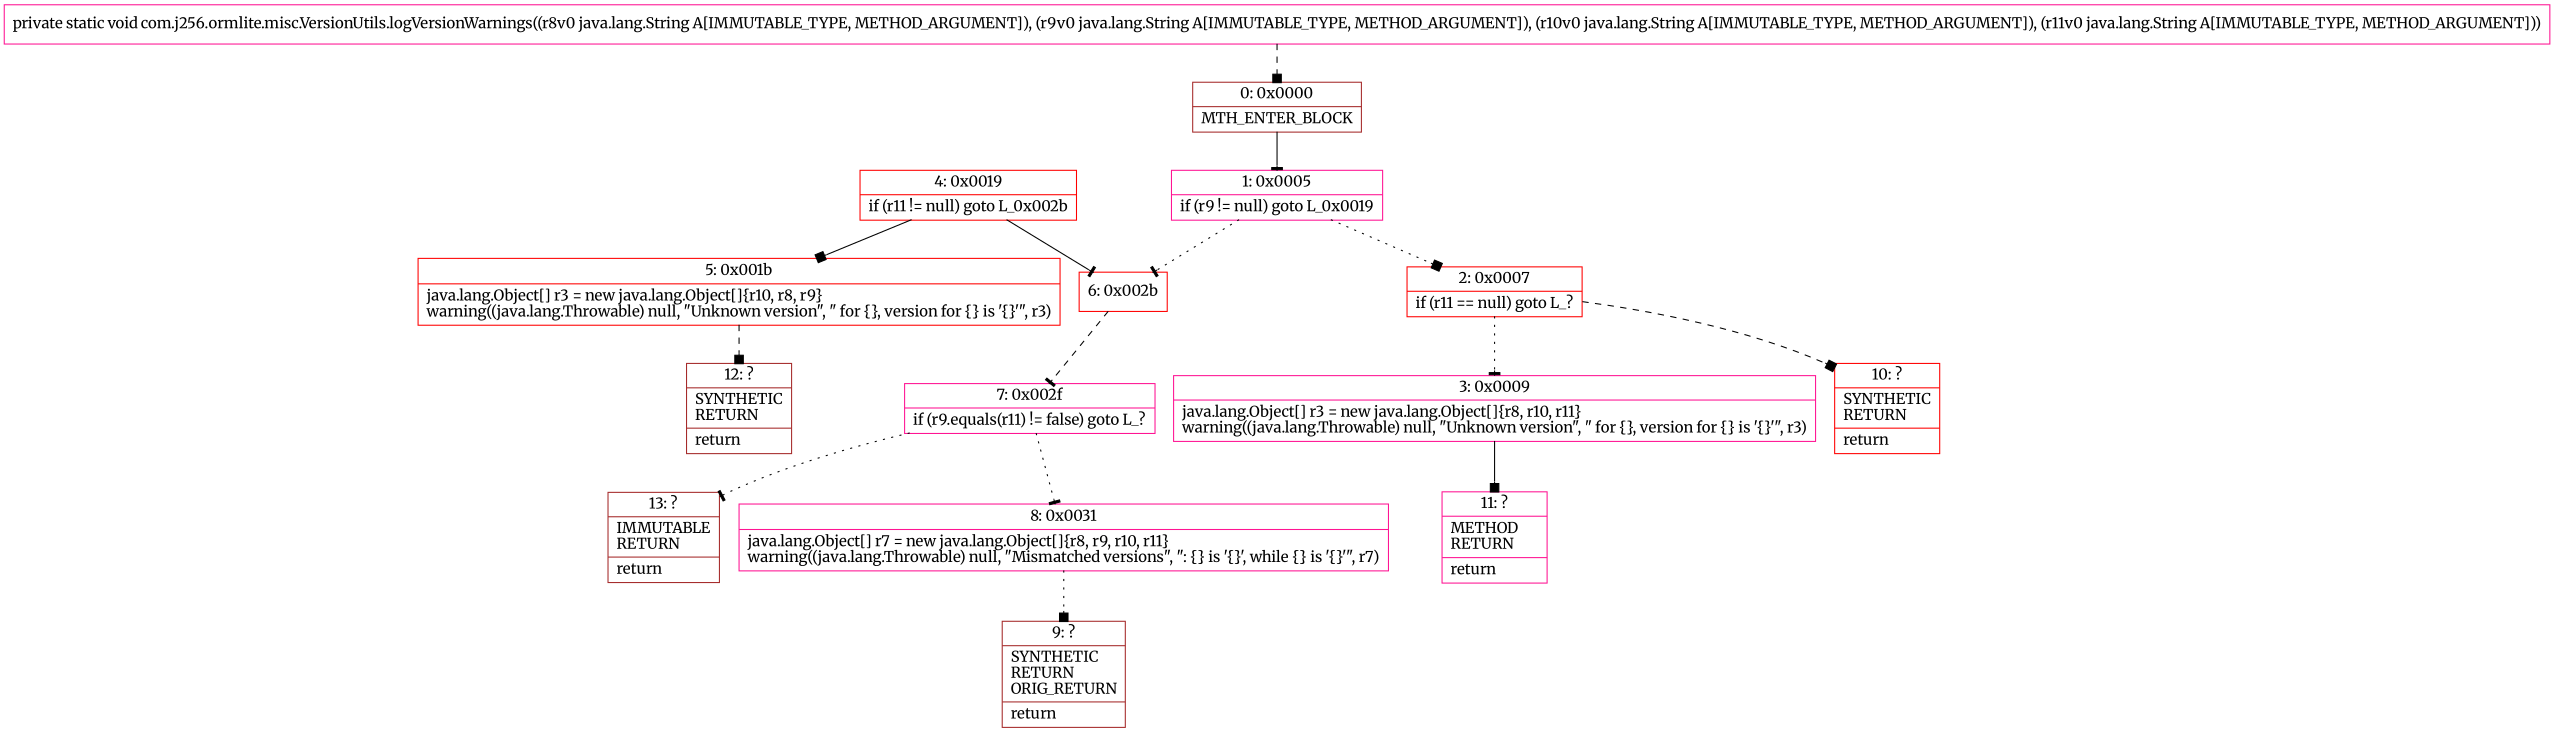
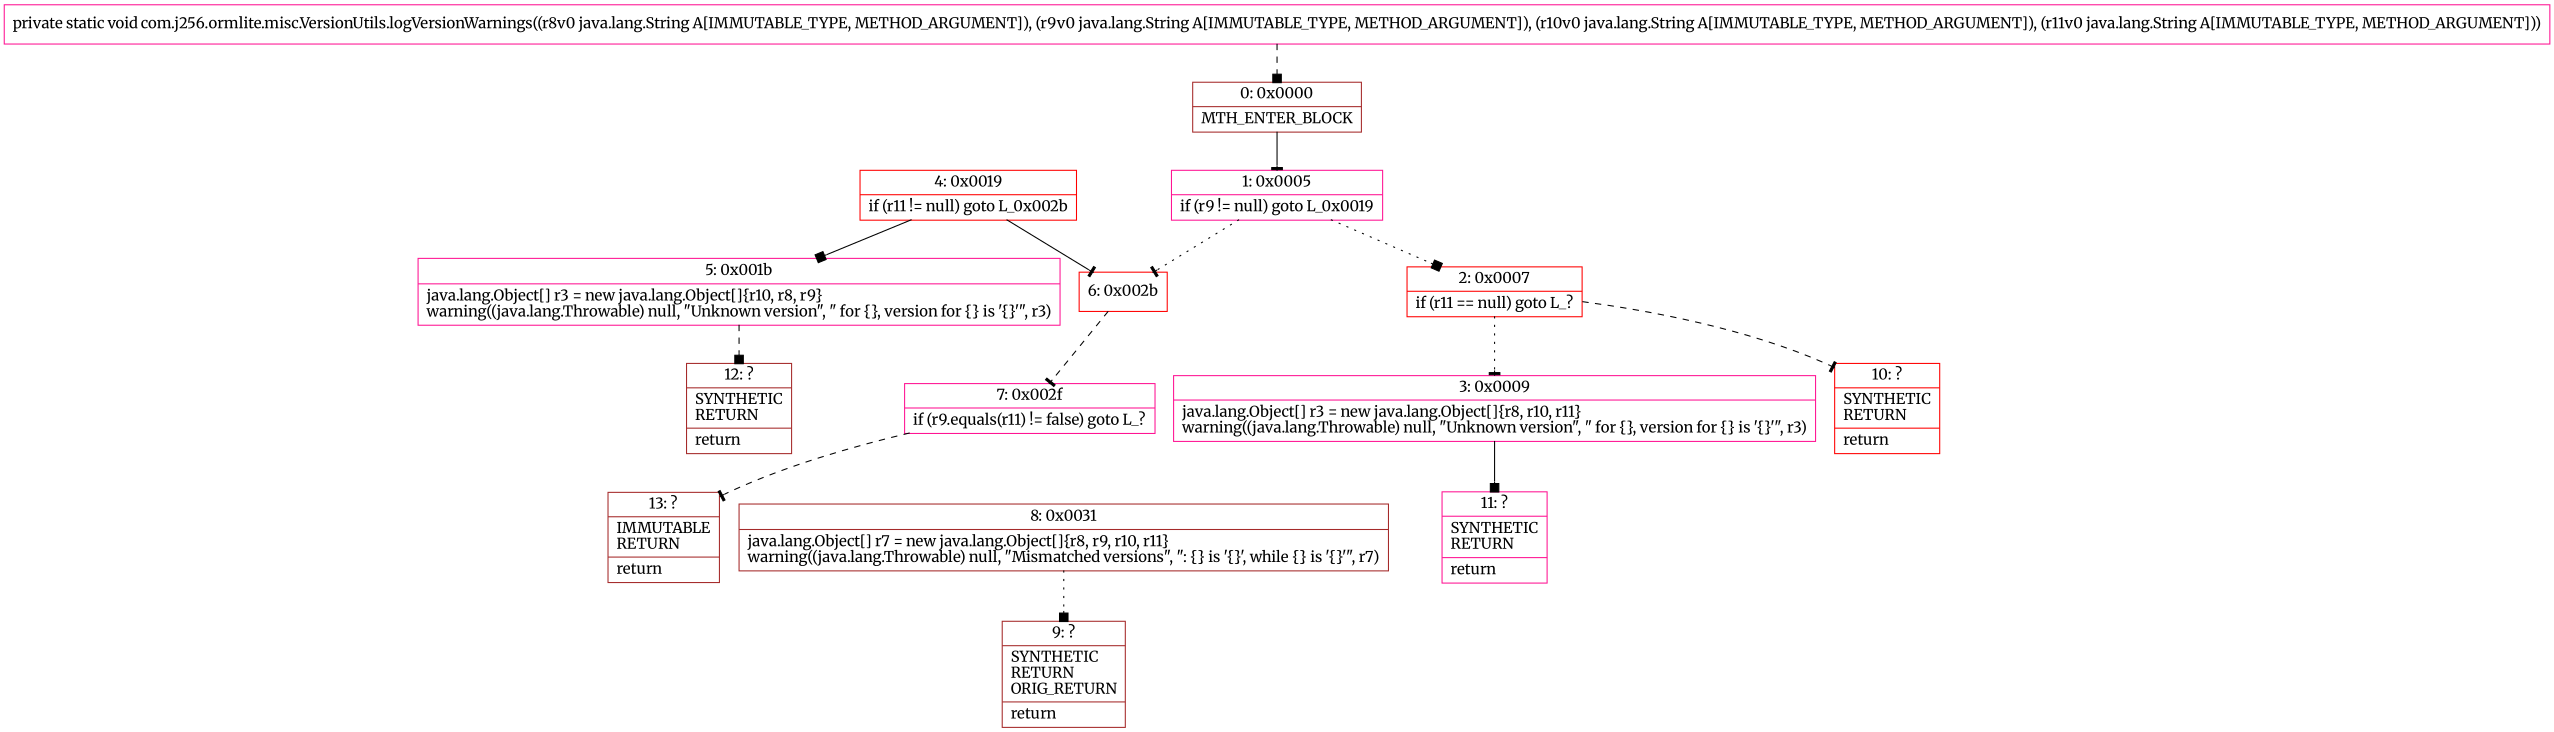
node "5: 0x001b": color red -> deeppink
edge "2: 0x0007" -> "10: ?": arrowhead box -> tee
edge "7: 0x002f" -> "13: ?": style dotted -> dashed
edge "7: 0x002f" -> "8: 0x0031": removed
node "11: ?": text "METHOD" -> "SYNTHETIC"
node "8: 0x0031": color deeppink -> brown
